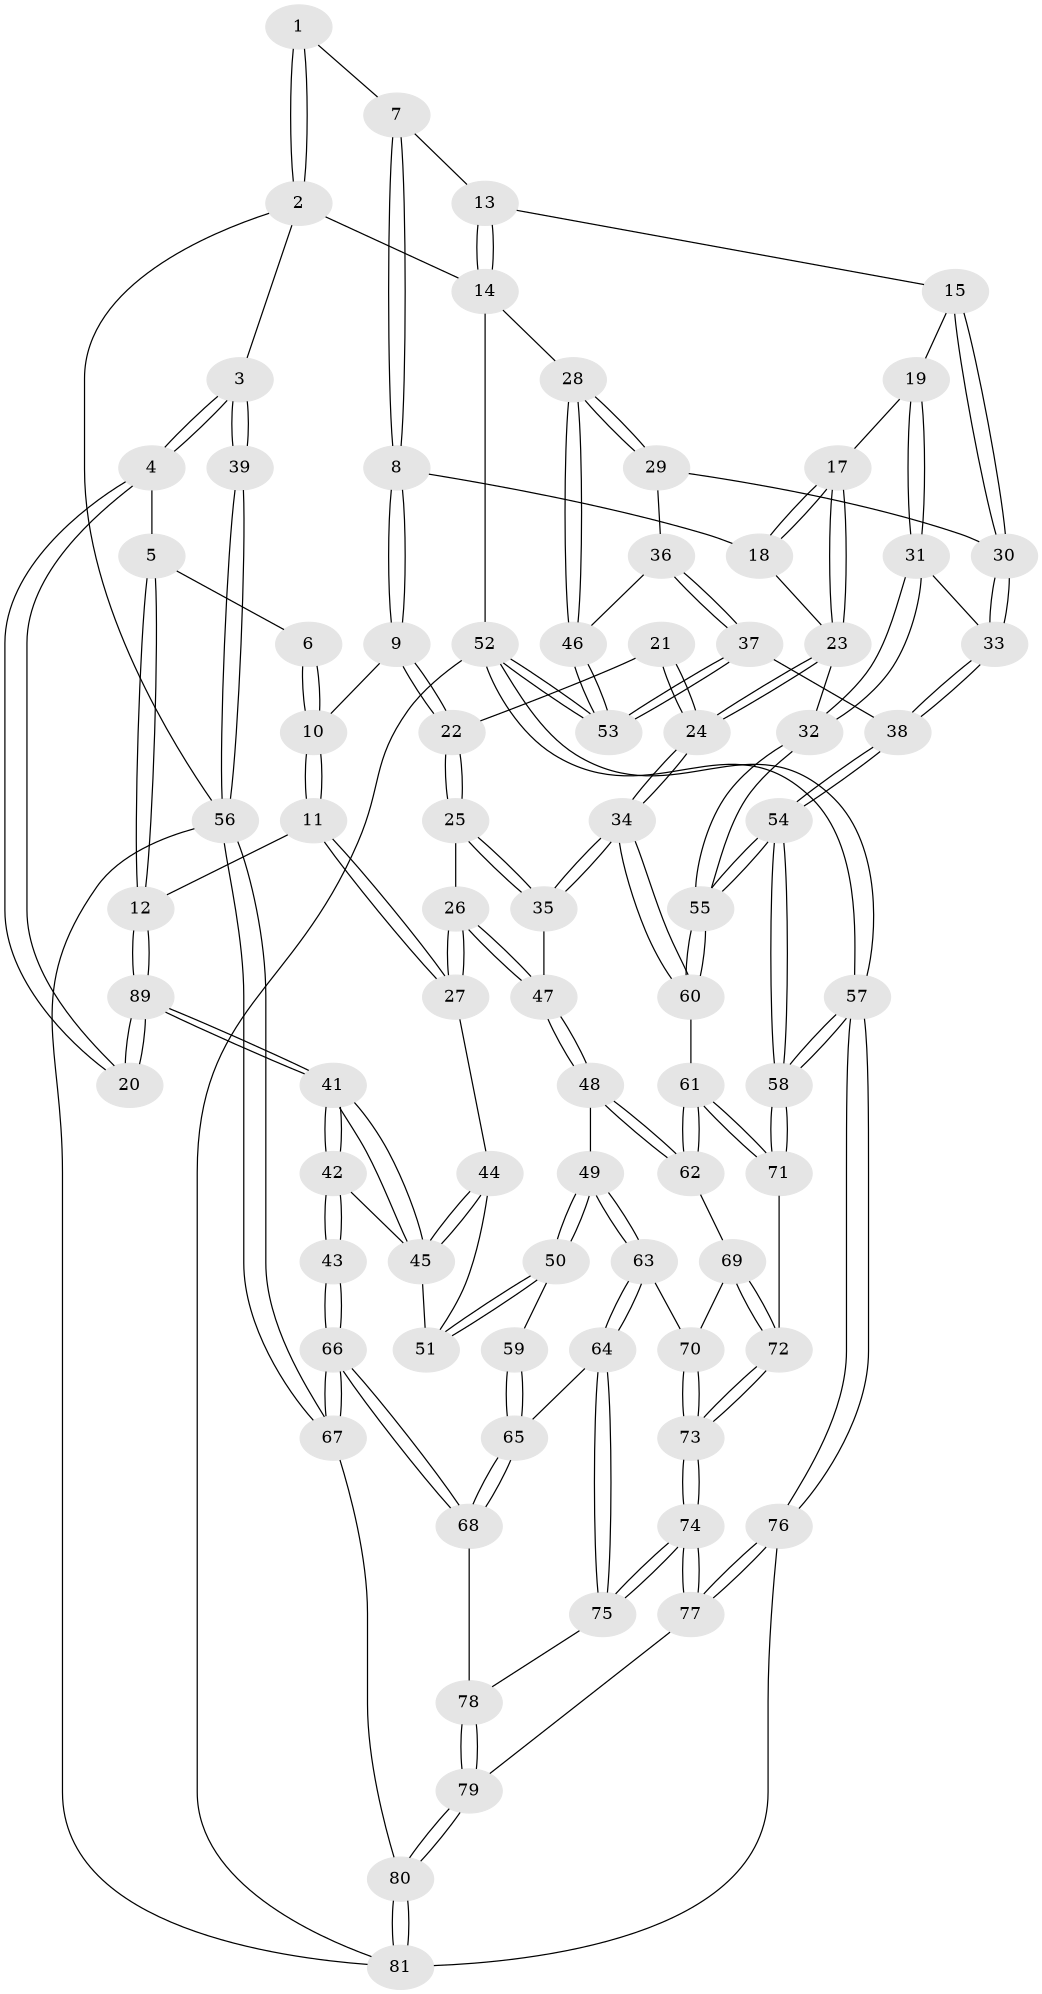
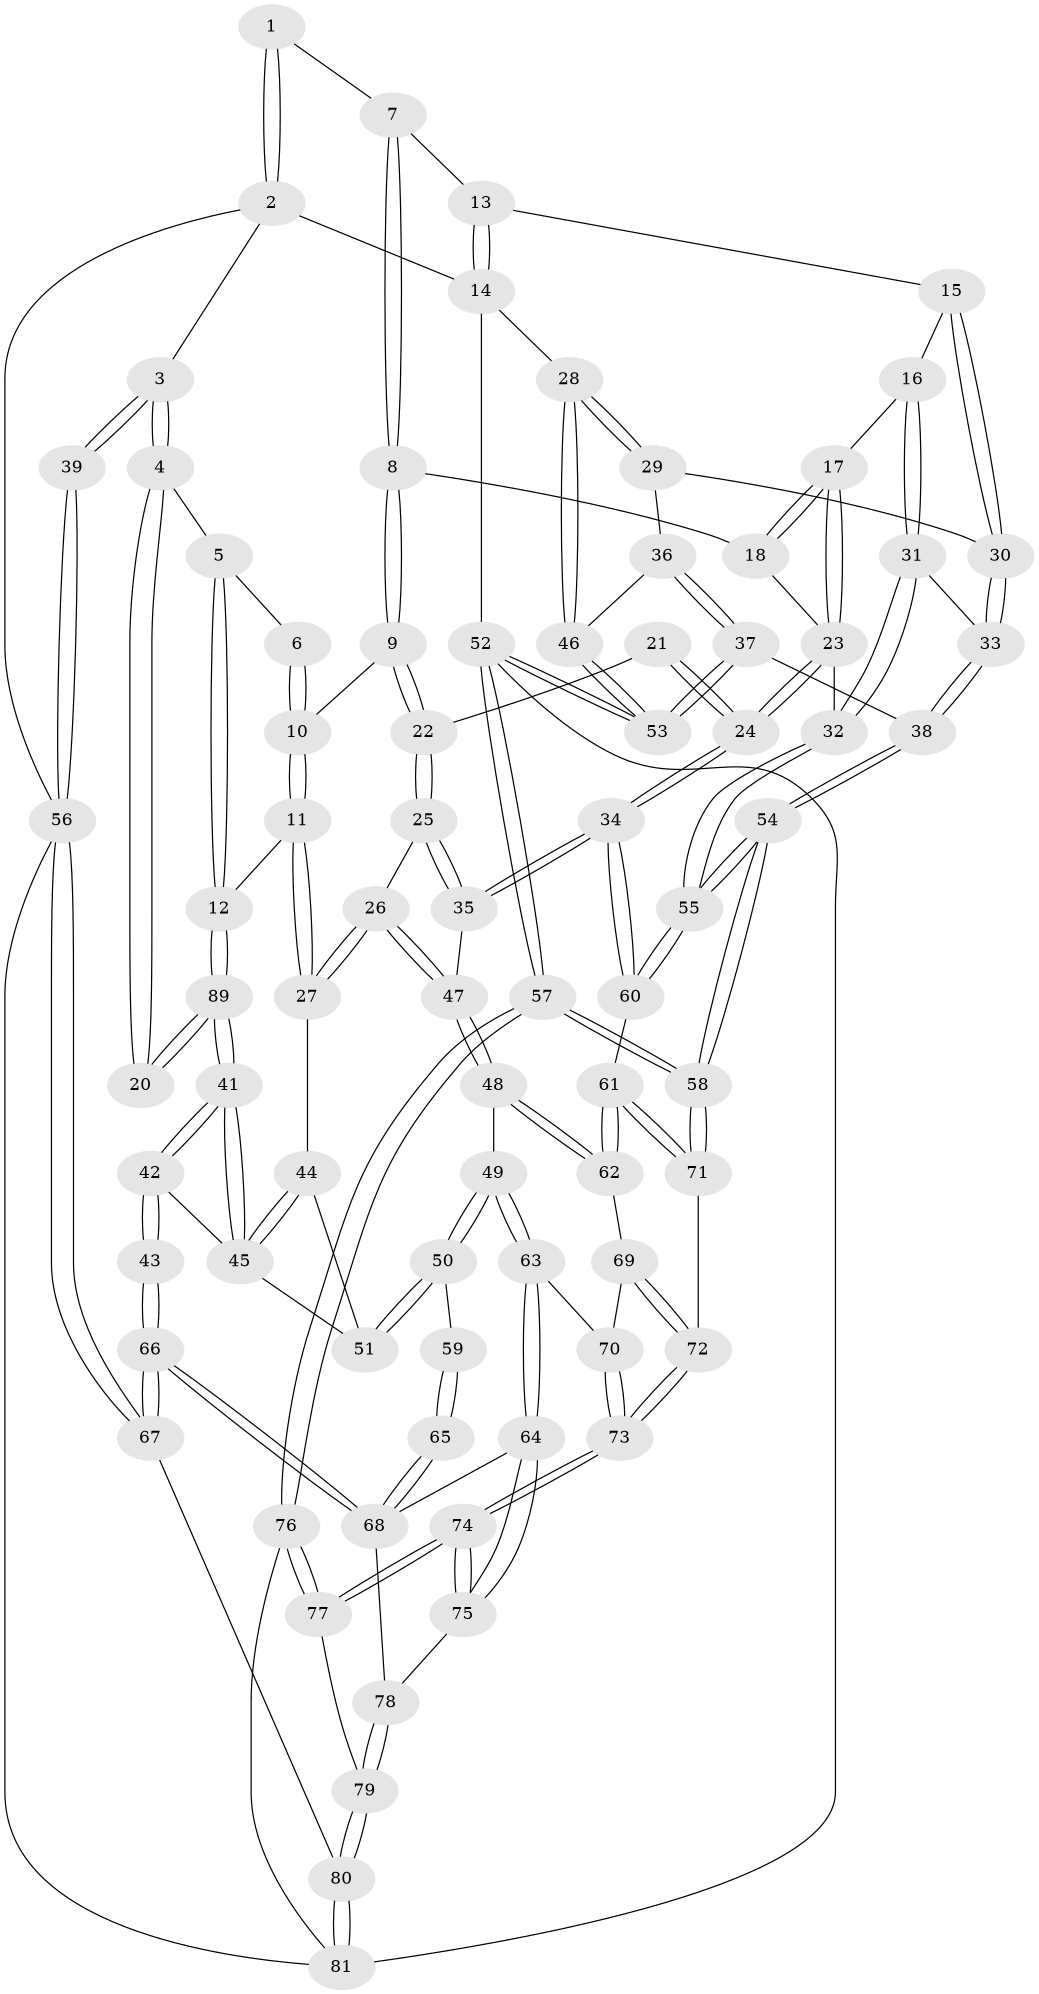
node "19": label "19" -> "16"
edge "64" -- "65": now "64" -- "68"
